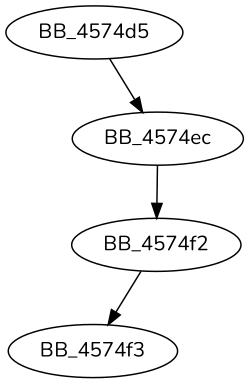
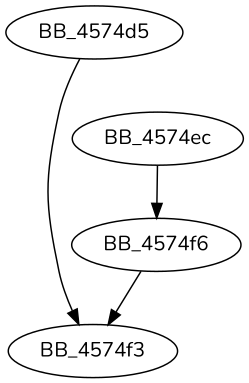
edge "BB_4574d5" -> "BB_4574ec": now "BB_4574d5" -> "BB_4574f3"
node "BB_4574f2": label "BB_4574f2" -> "BB_4574f6"
